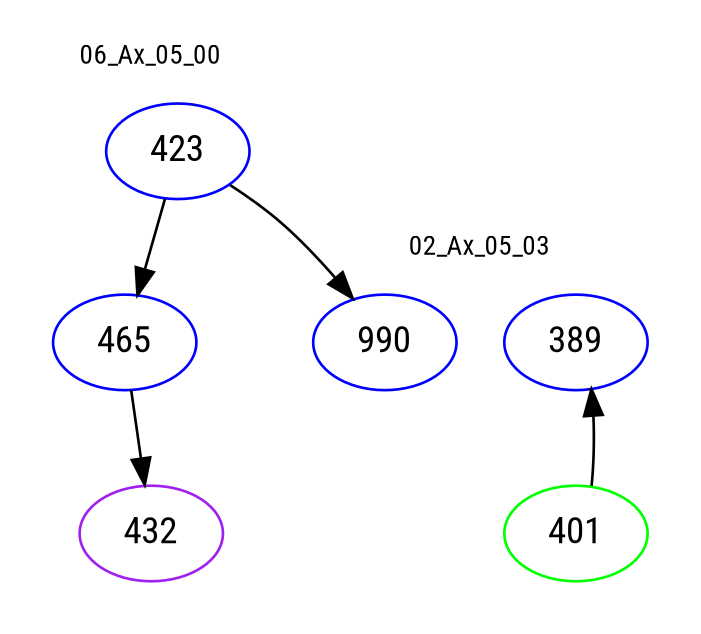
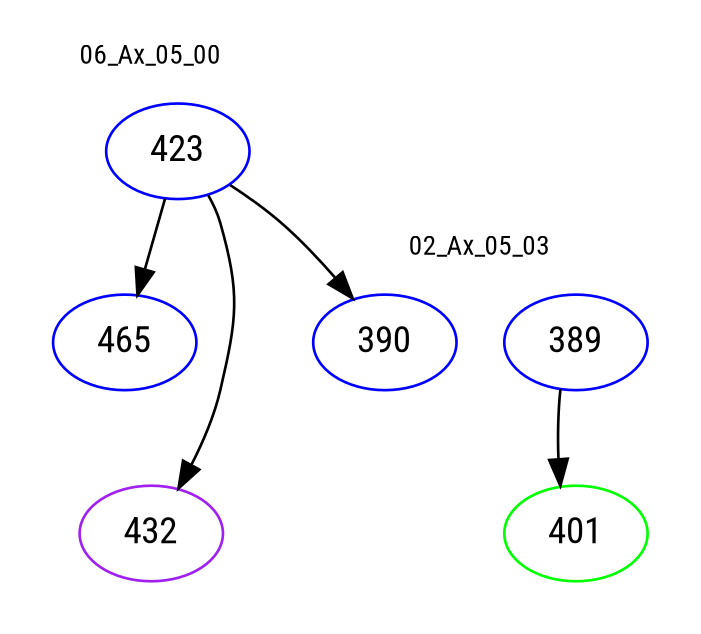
node "990": label "990" -> "390"
edge "465" -> "432": now "423" -> "432"
edge "401" -> "389": reversed
